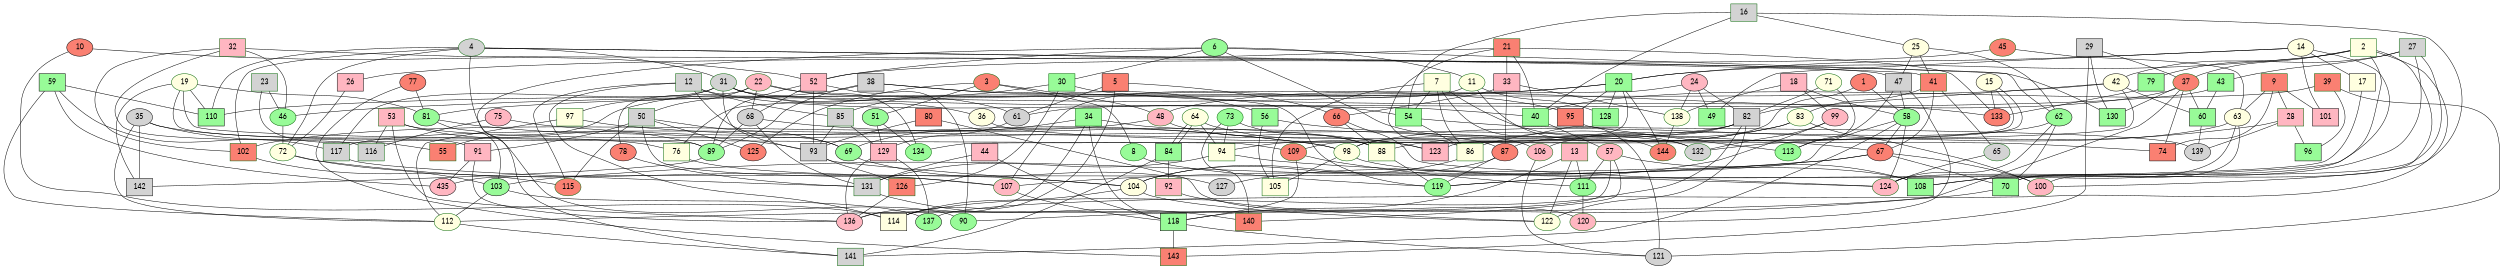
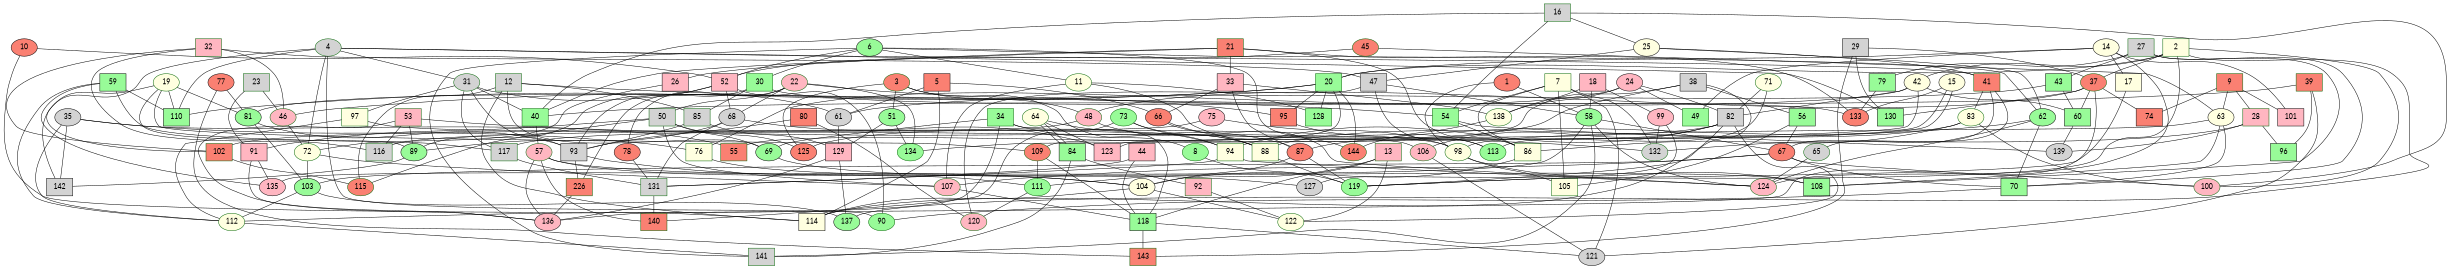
edge "38" -- "89": now "38" -- "125"
node "46": fillcolor palegreen -> lightpink
node "36": removed
node "435": label "435" -> "135"
node "126": label "126" -> "226"
